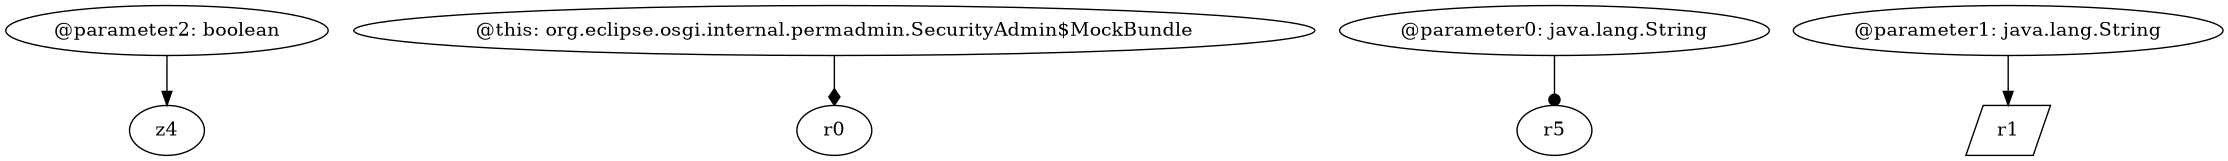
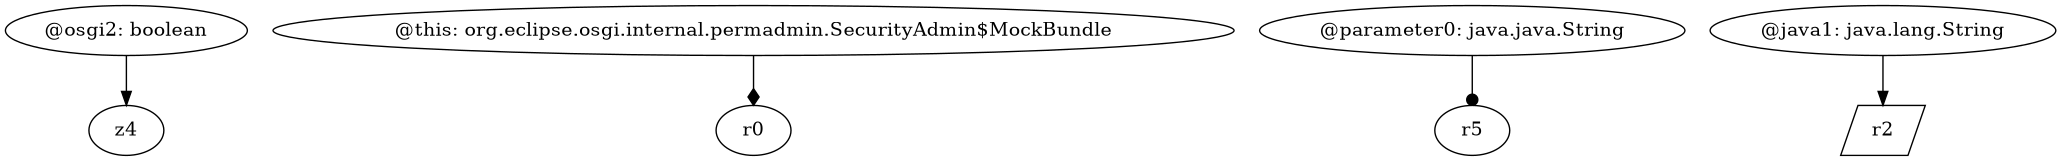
node "@parameter2: boolean": label "@parameter2: boolean" -> "@osgi2: boolean"
node "@parameter0: java.lang.String": label "@parameter0: java.lang.String" -> "@parameter0: java.java.String"
node "@parameter1: java.lang.String": label "@parameter1: java.lang.String" -> "@java1: java.lang.String"
node "r1": label "r1" -> "r2"
